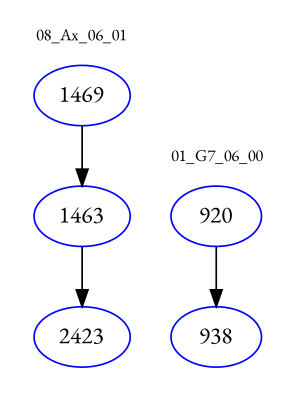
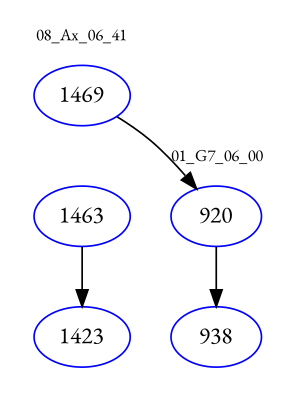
cluster "08_Ax_06_01": label "08_Ax_06_01" -> "08_Ax_06_41"
edge "1469" -> "1463": now "1469" -> "920"
node "2423": label "2423" -> "1423"
